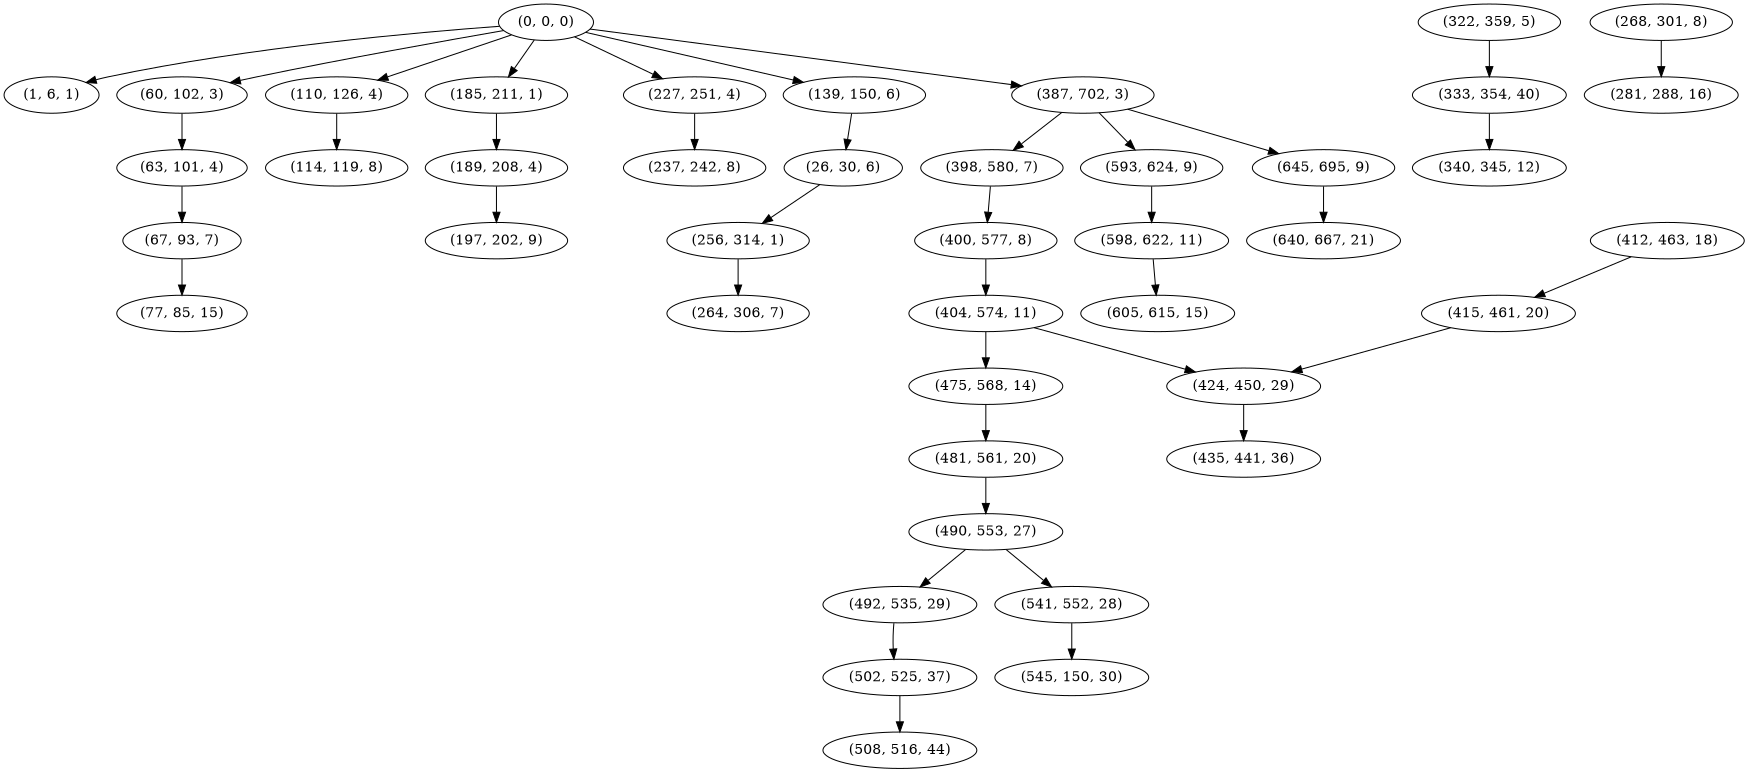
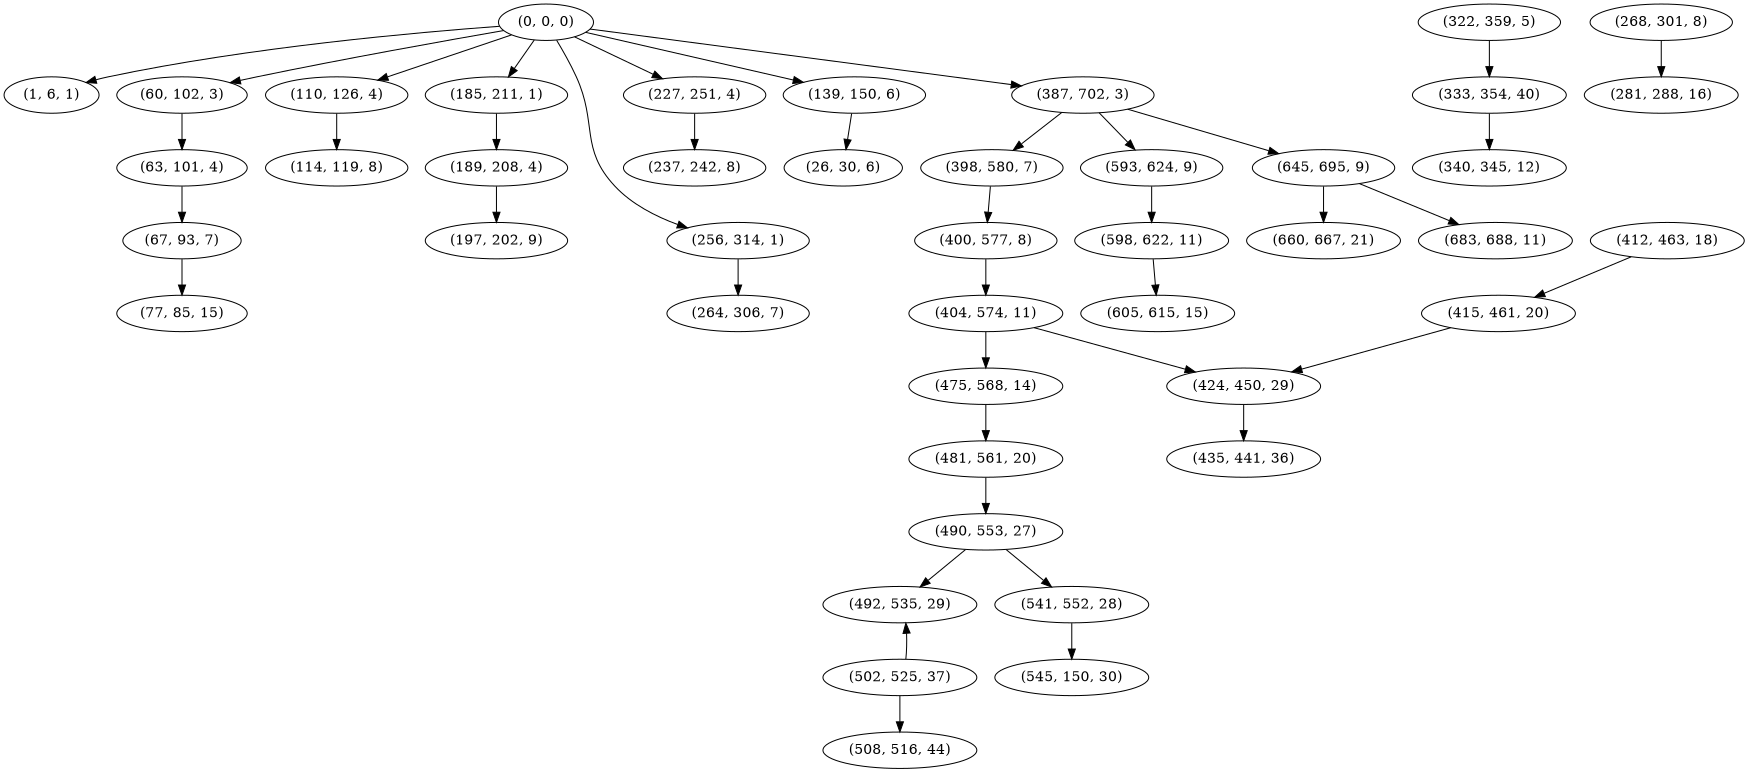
edge "(26, 30, 6)" -> "(256, 314, 1)": now "(0, 0, 0)" -> "(256, 314, 1)"
node "(640, 667, 21)": label "(640, 667, 21)" -> "(660, 667, 21)"
node "(683, 688, 11)": added
edge "(492, 535, 29)" -> "(502, 525, 37)": reversed
